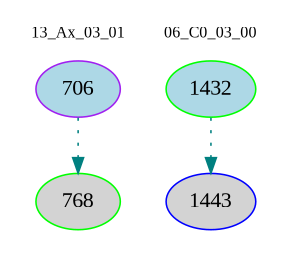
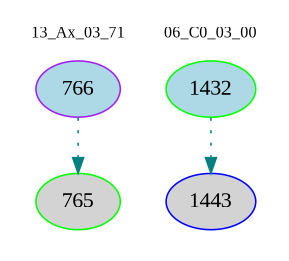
cluster "13_Ax_03_01": label "13_Ax_03_01" -> "13_Ax_03_71"
node "706": label "706" -> "766"
node "768": label "768" -> "765"
